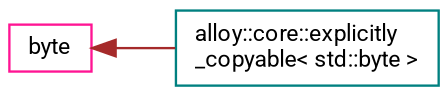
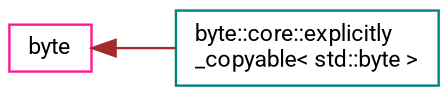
node "alloy::core::explicitly _copyable< std::byte >": label "alloy::core::explicitly _copyable< std::byte >" -> "byte::core::explicitly _copyable< std::byte >"
